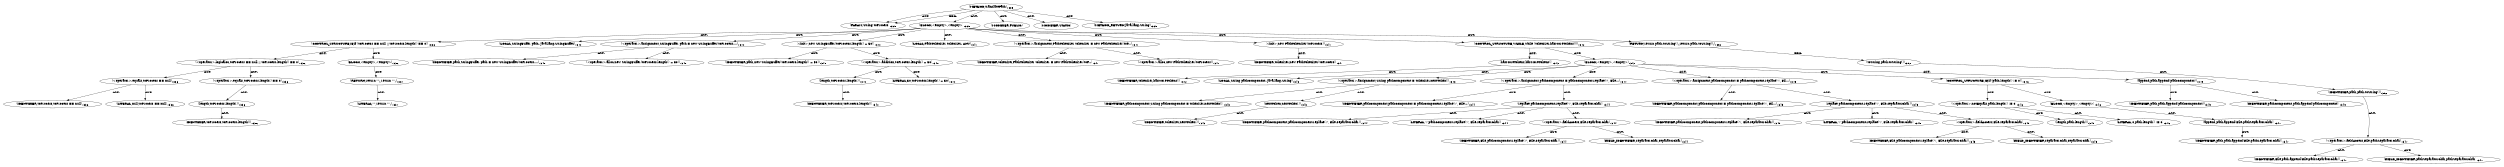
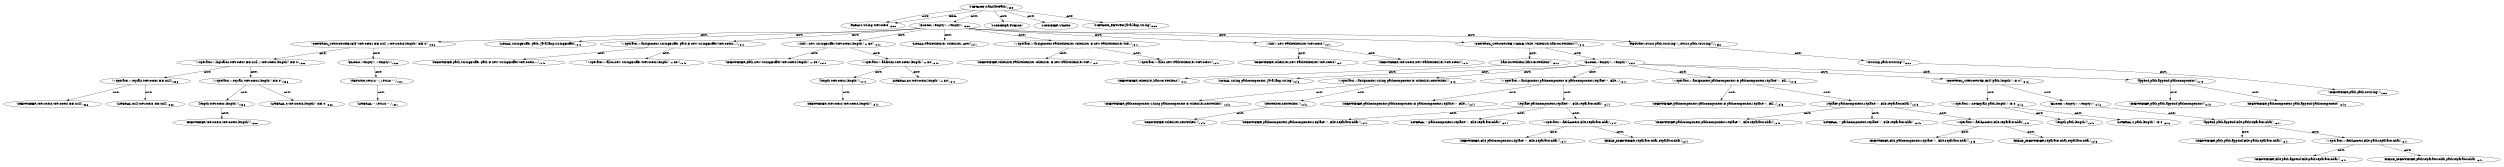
edge "(RETURN,return path.toString();,return path.toString();)" -> "(toString,path.toString())": label "DDG: " -> "AST: "
node "(IDENTIFIER,toProcess,new PathTokenizer(toProcess))": added
node "(LITERAL,0,toProcess.length() == 0)": added
edge "(IDENTIFIER,path,path.toString())" -> "(<operator>.fieldAccess,File.pathSeparatorChar)": now "(append,path.append(File.pathSeparatorChar))" -> "(<operator>.fieldAccess,File.pathSeparatorChar)"
